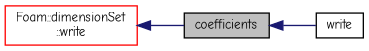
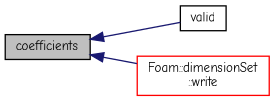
edge "coefficients" -> "Foam::dimensionSet ::write": reversed
node "write": label "write" -> "valid"
